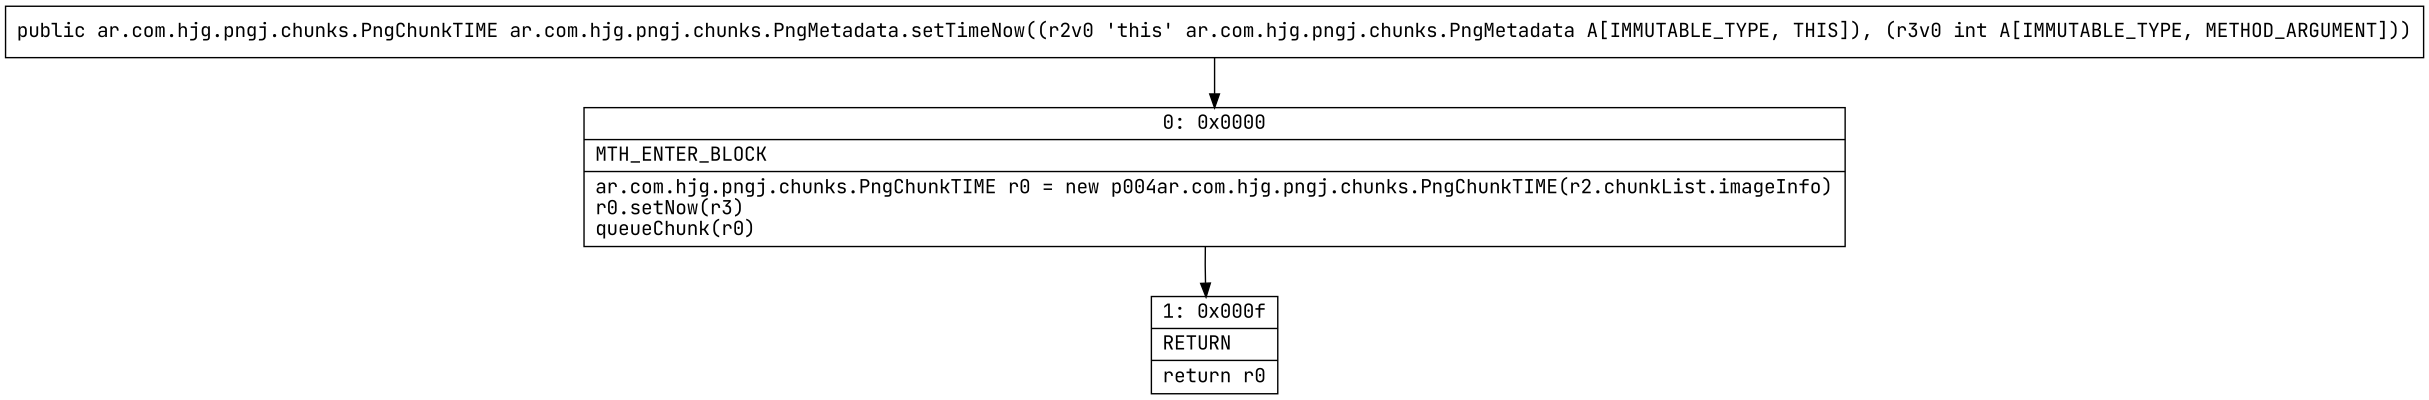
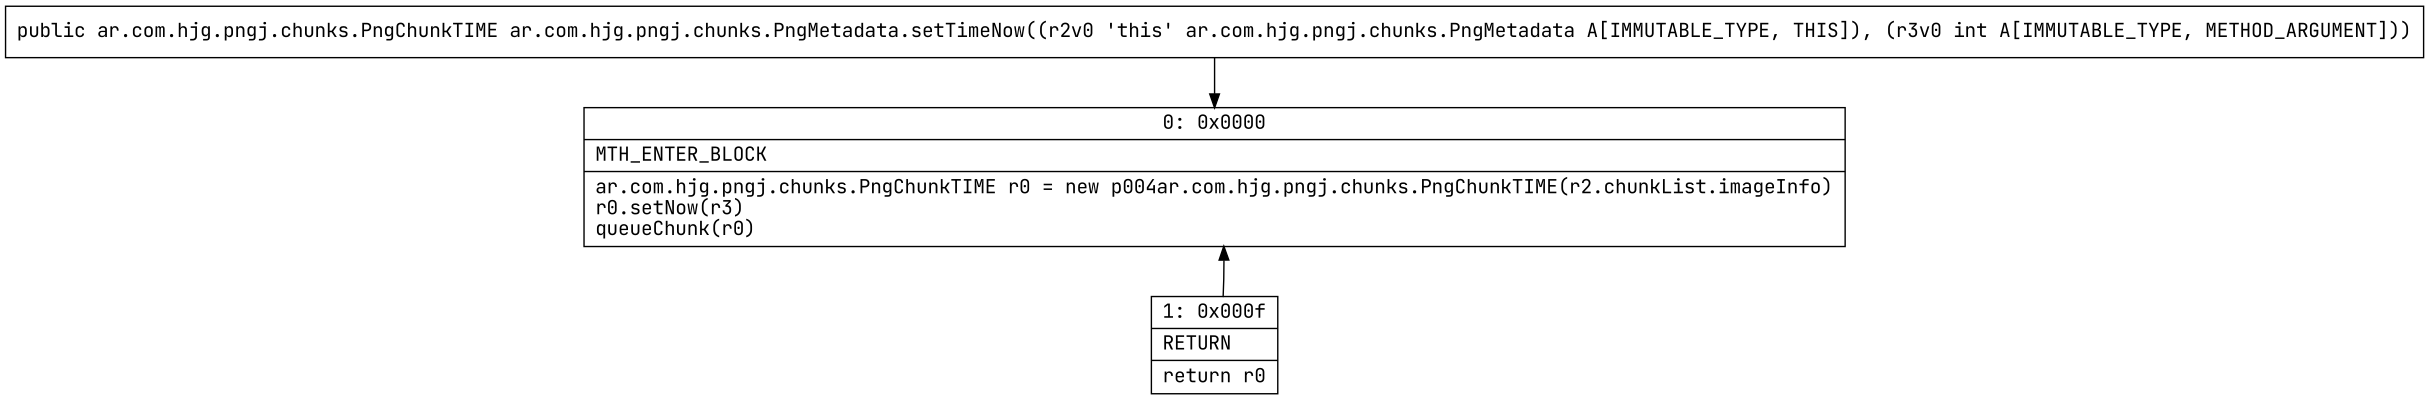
edge "0: 0x0000" -> "1: 0x000f": reversed
